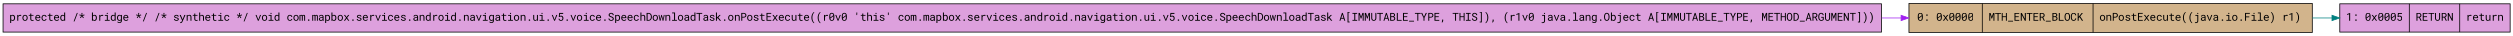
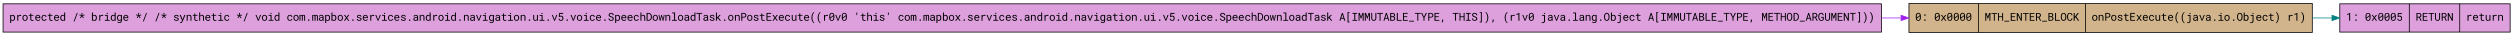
node "0: 0x0000": text "onPostExecute((java.io.File) r1)" -> "onPostExecute((java.io.Object) r1)"
